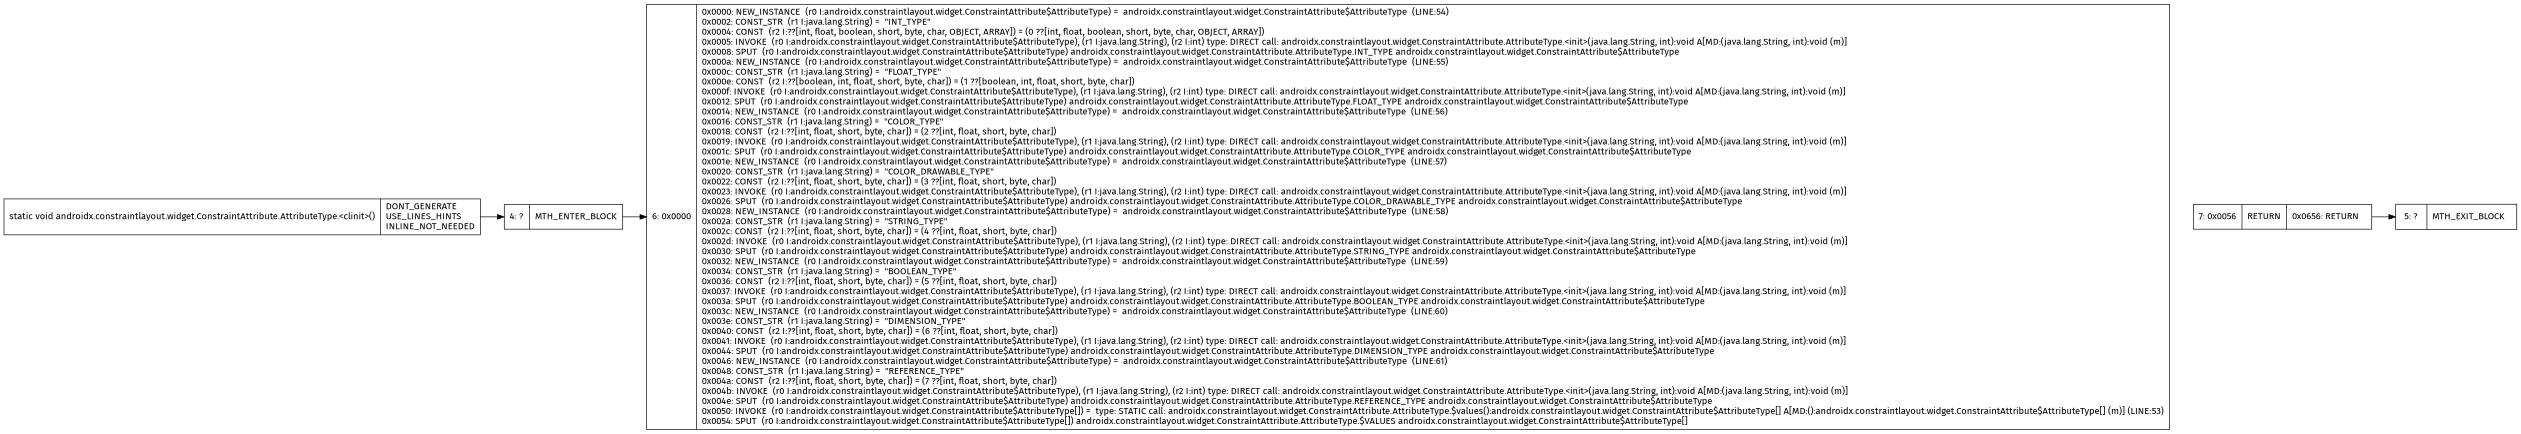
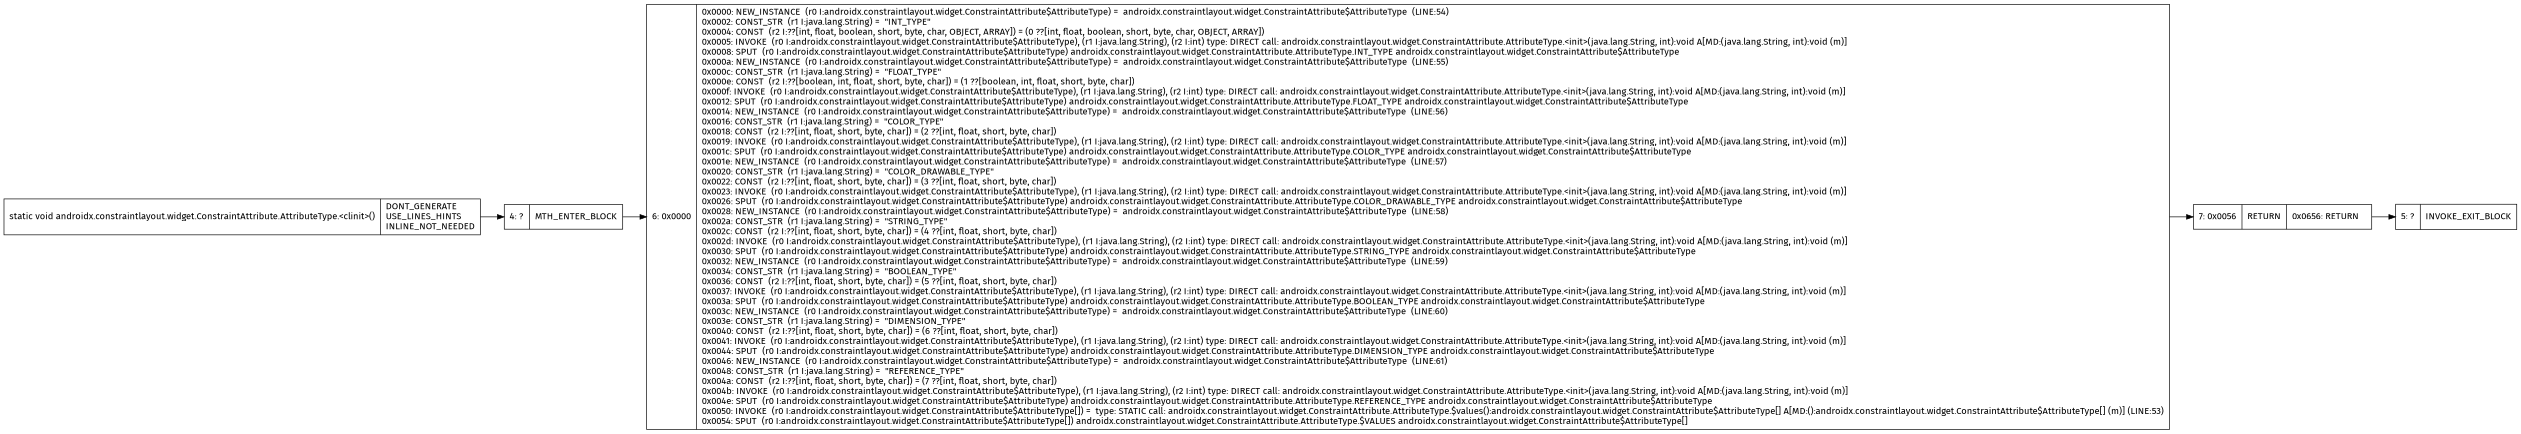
edge "6: 0x0000" -> "7: 0x0056": added
node "5: ?": text "MTH_EXIT_BLOCK" -> "INVOKE_EXIT_BLOCK"
